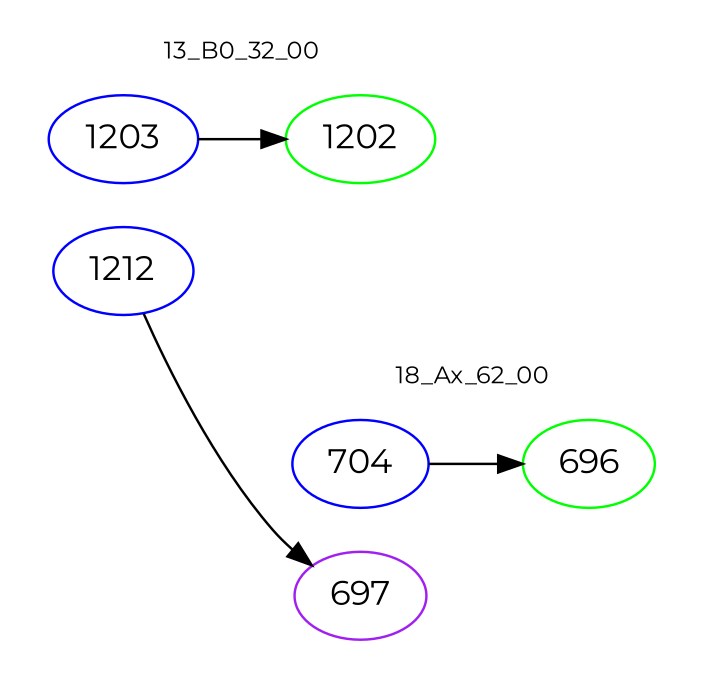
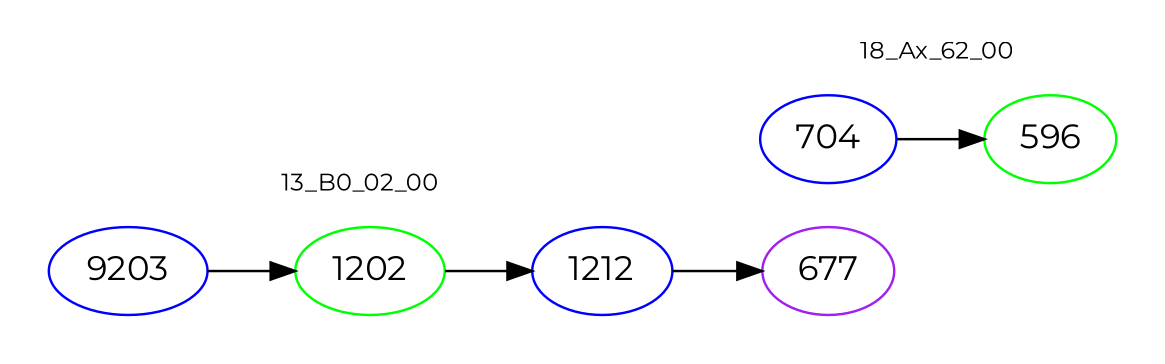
cluster "13_B0_32_00": label "13_B0_32_00" -> "13_B0_02_00"
node "1203": label "1203" -> "9203"
edge "1202" -> "1212": added
node "696": label "696" -> "596"
node "697": label "697" -> "677"
